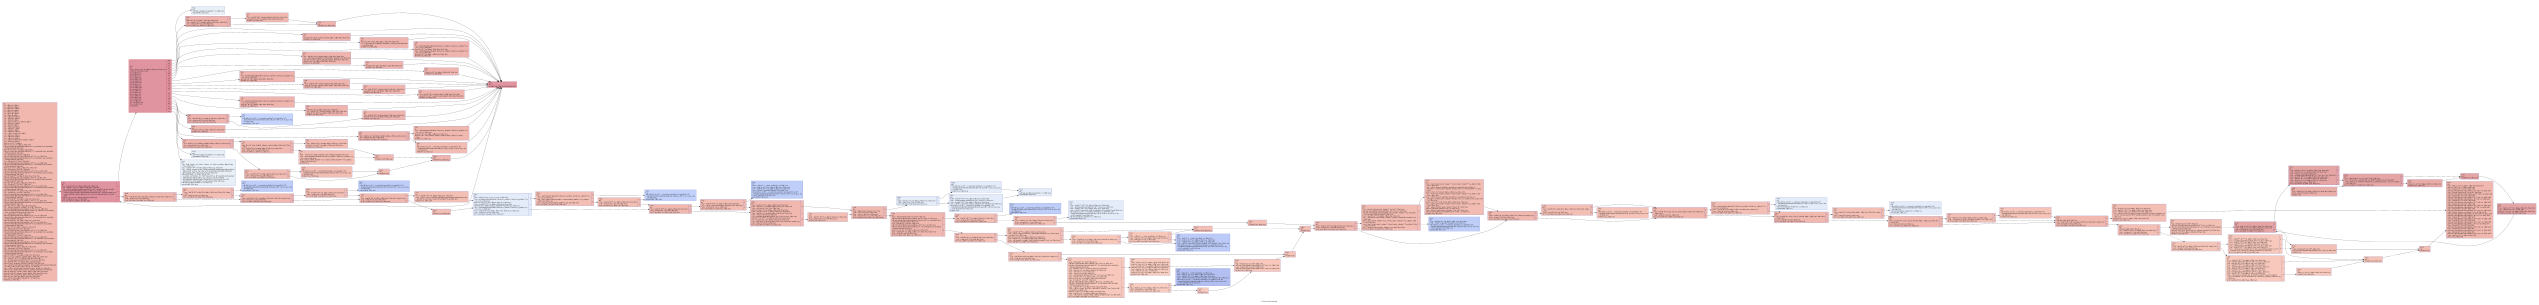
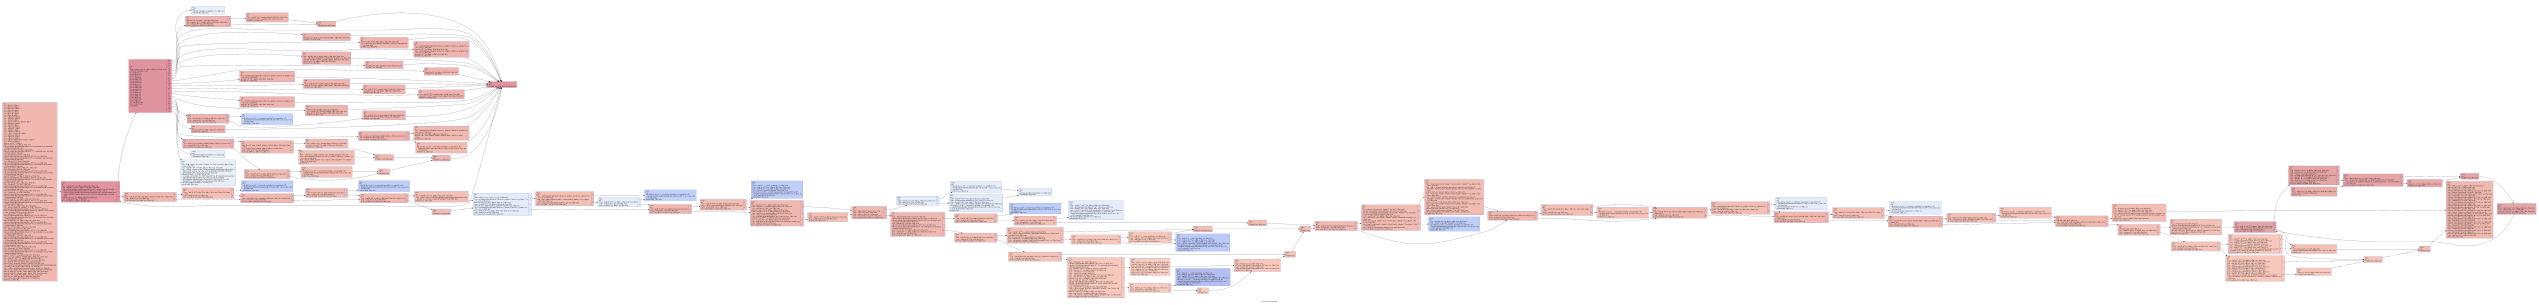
node "%148:": fillcolor #e36c5570 -> #c7d7f070
